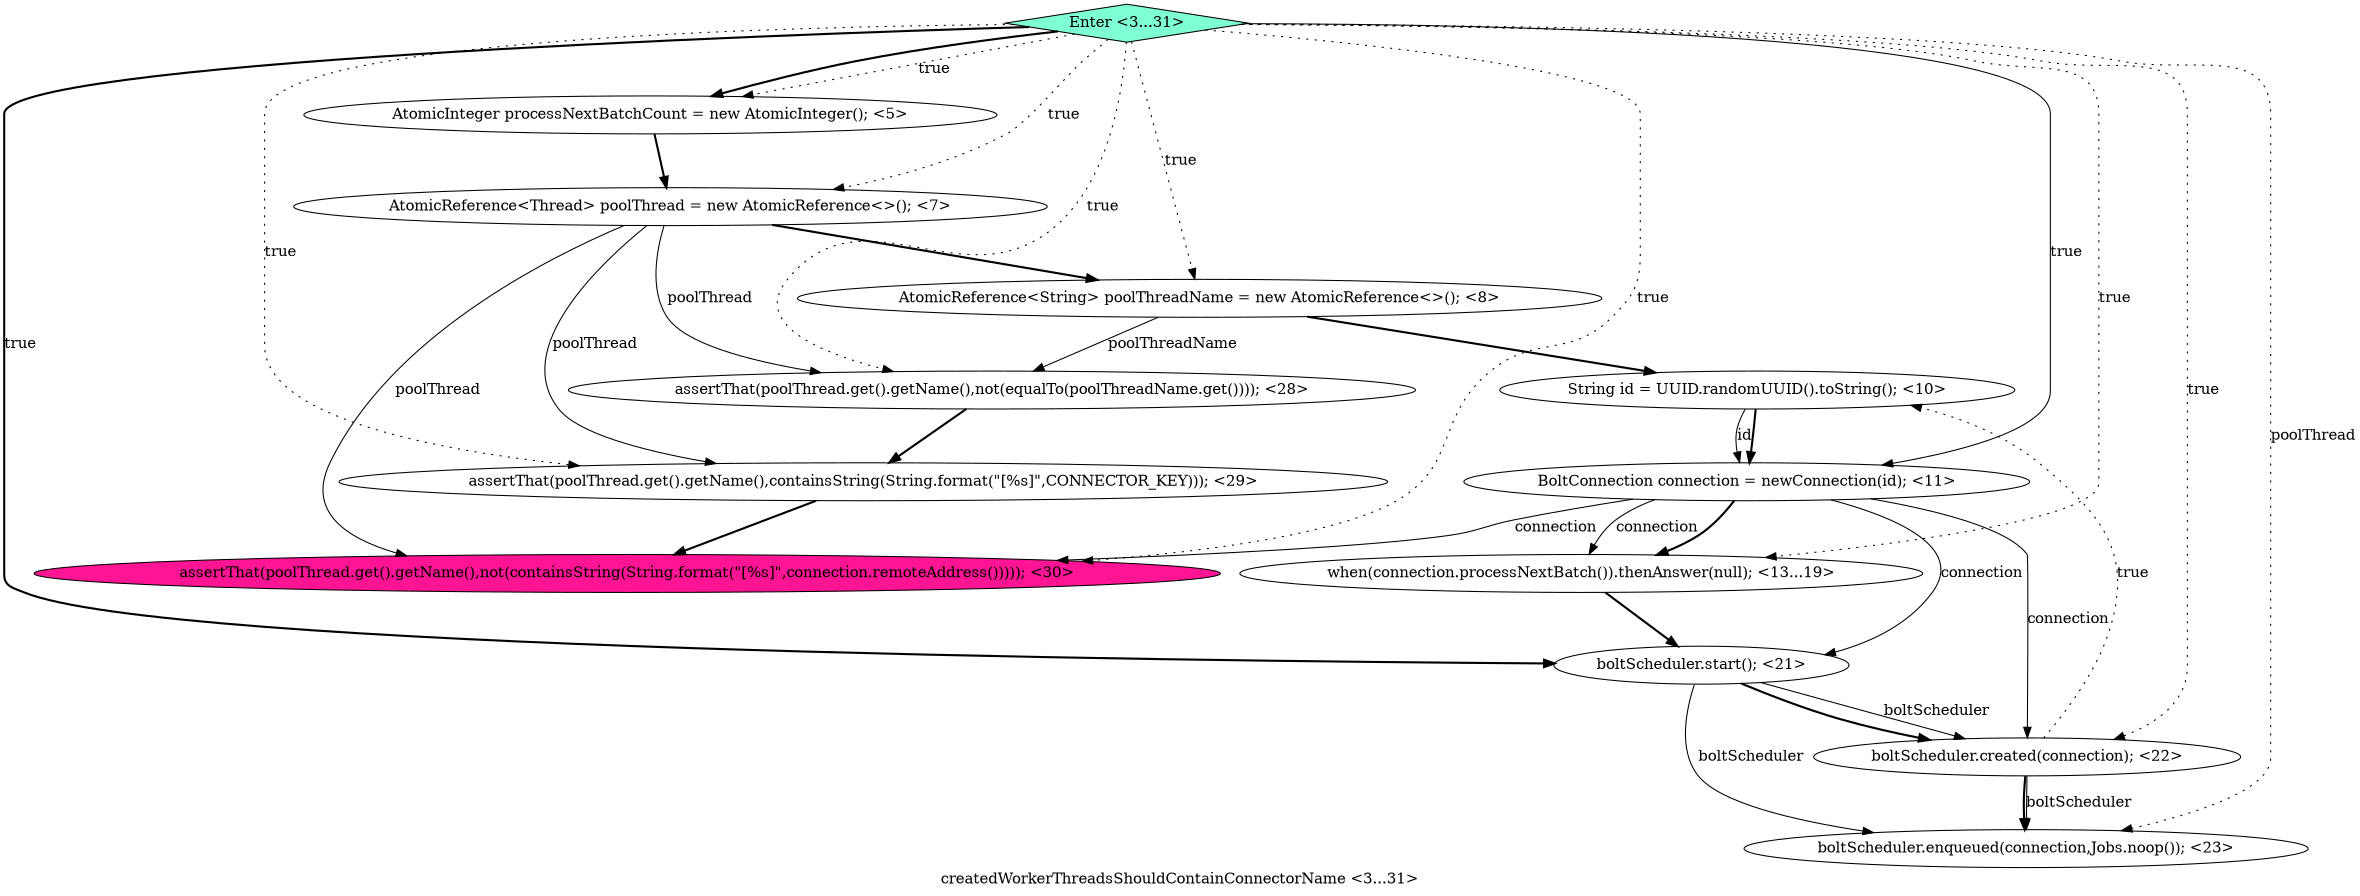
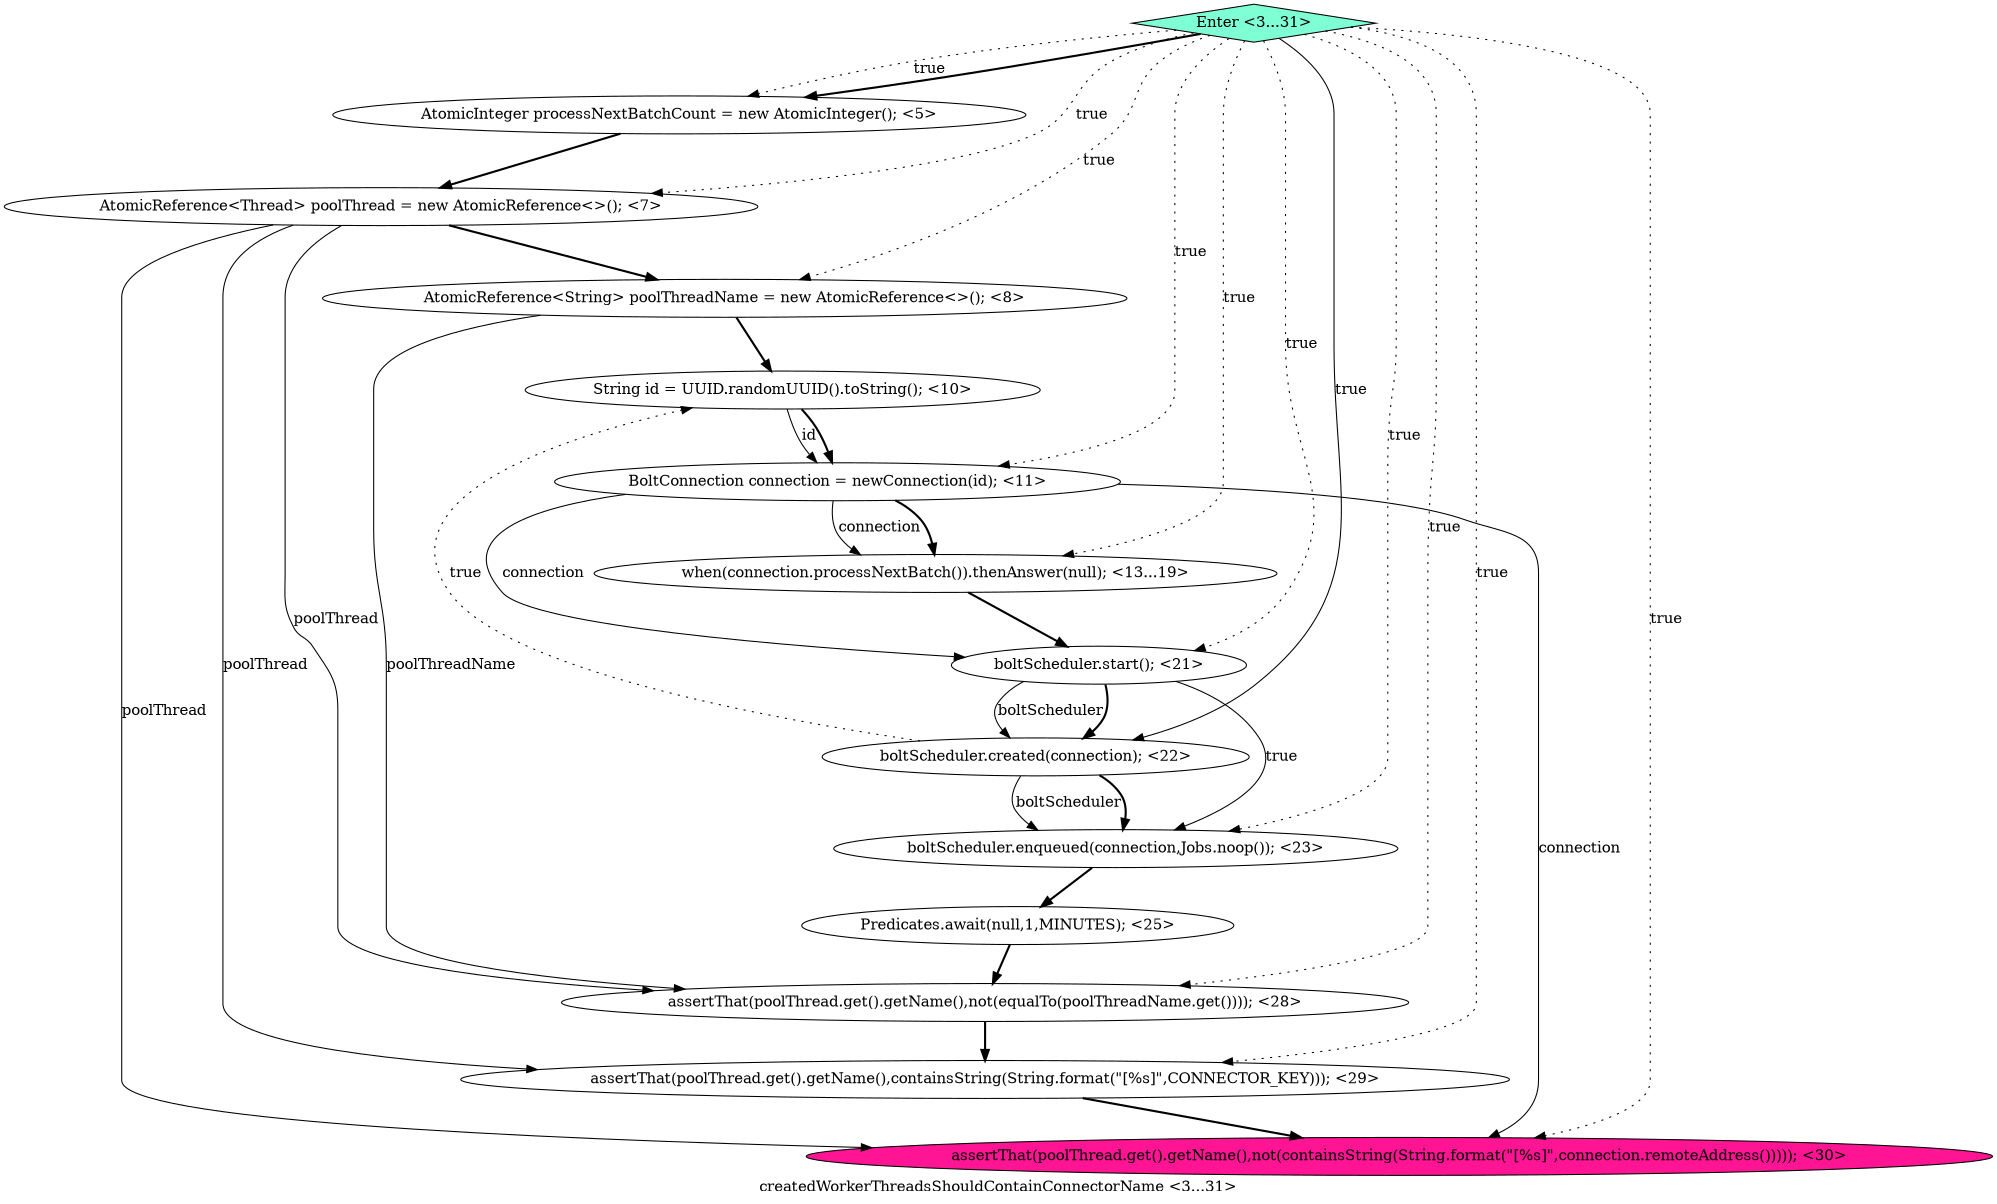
edge "Enter <3...31>" -> "BoltConnection connection = newConnection(id); <11>": style solid -> dotted
edge "Enter <3...31>" -> "boltScheduler.created(connection); <22>": style dotted -> solid
edge "Enter <3...31>" -> "boltScheduler.enqueued(connection,Jobs.noop()); <23>": label "poolThread" -> "true"
edge "BoltConnection connection = newConnection(id); <11>" -> "boltScheduler.created(connection); <22>": removed, label "connection"
edge "Enter <3...31>" -> "boltScheduler.start(); <21>": style bold -> dotted
edge "boltScheduler.start(); <21>" -> "boltScheduler.enqueued(connection,Jobs.noop()); <23>": label "boltScheduler" -> "true"
node "Predicates.await(null,1,MINUTES); <25>": added
